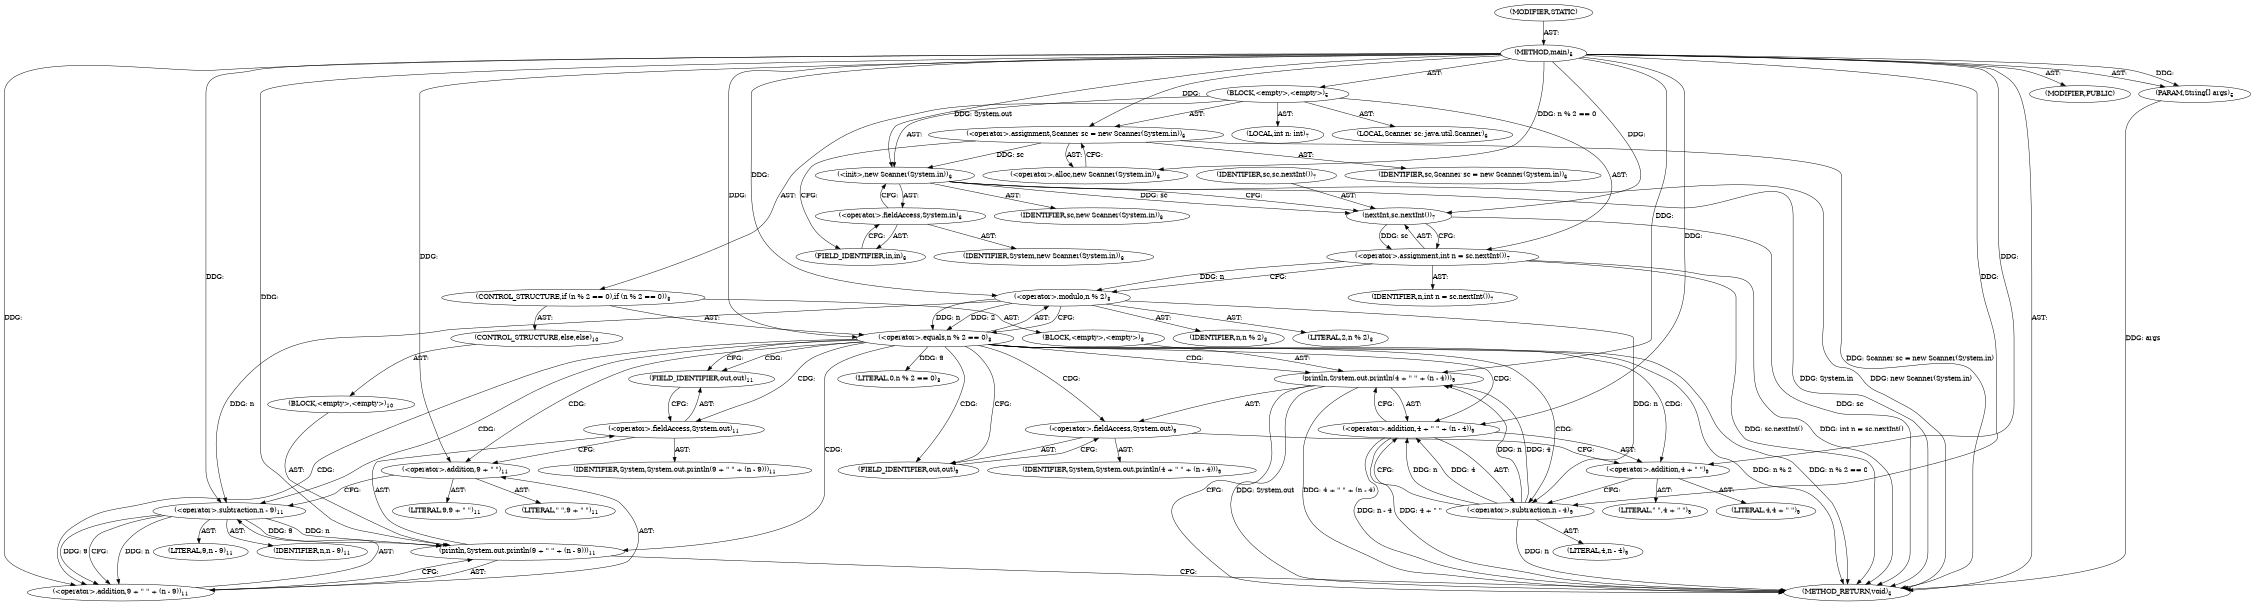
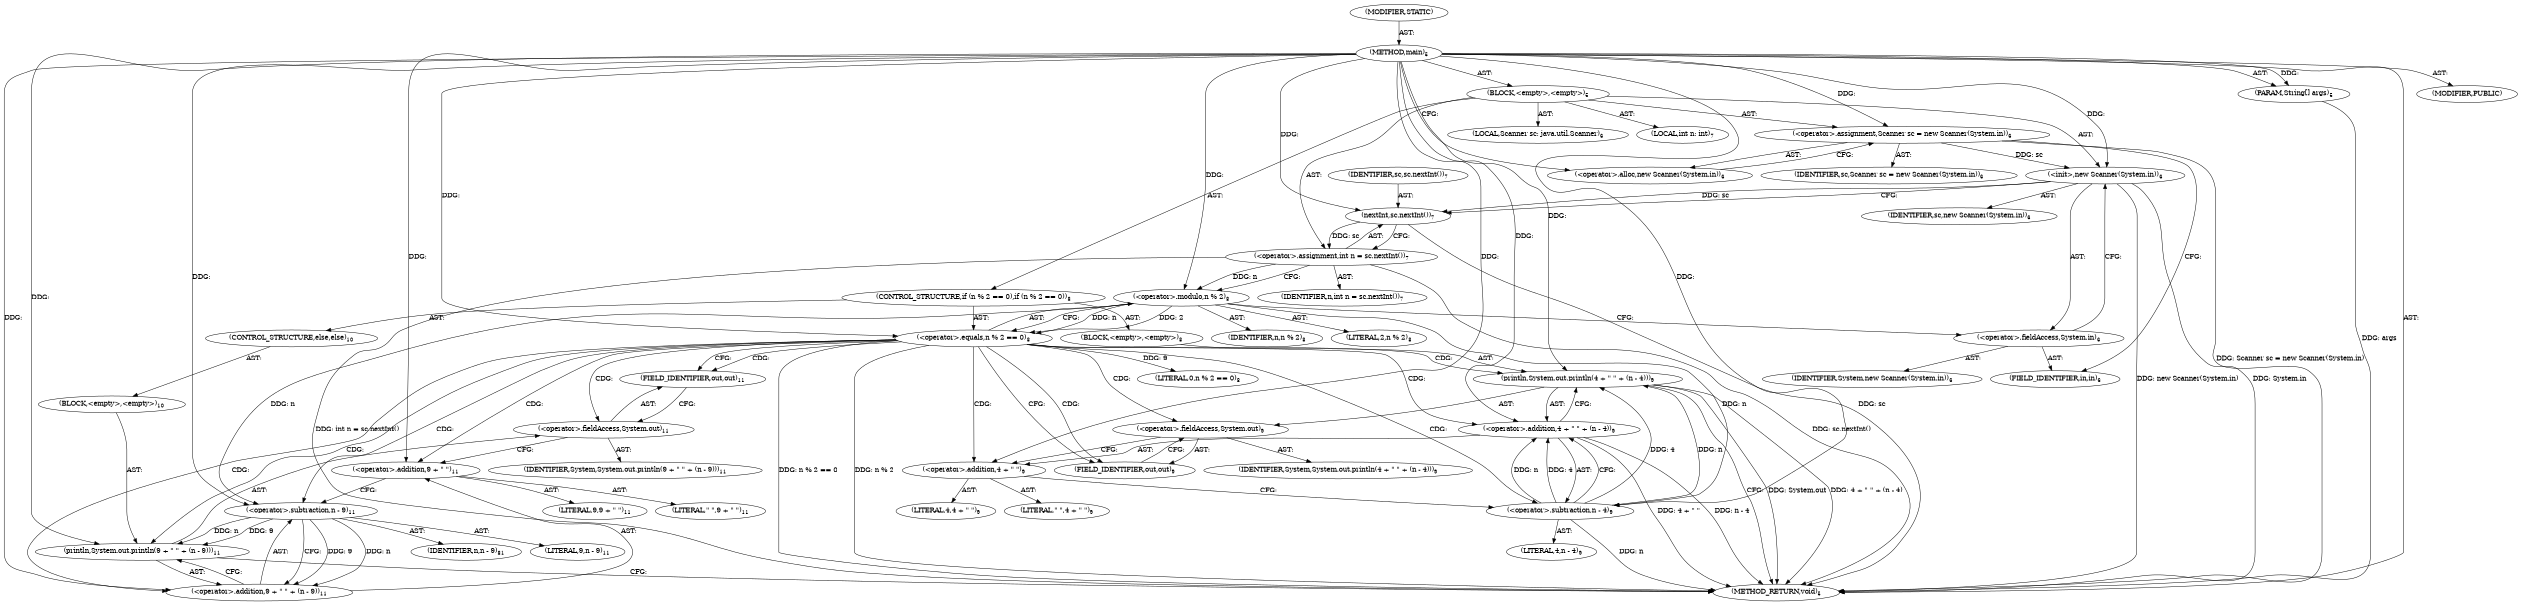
edge "(METHOD,main)" -> "(<init>,new Scanner(System.in))": label "DDG: System.out" -> "DDG: "
edge "(METHOD,main)" -> "(<operator>.alloc,new Scanner(System.in))": label "DDG: n % 2 == 0" -> "CFG: "
edge "(FIELD_IDENTIFIER,in,in)" -> "(<operator>.fieldAccess,System.in)": now "(<operator>.modulo,n % 2)" -> "(<operator>.fieldAccess,System.in)"
node "(IDENTIFIER,n,n - 9)": text "11" -> "81"
